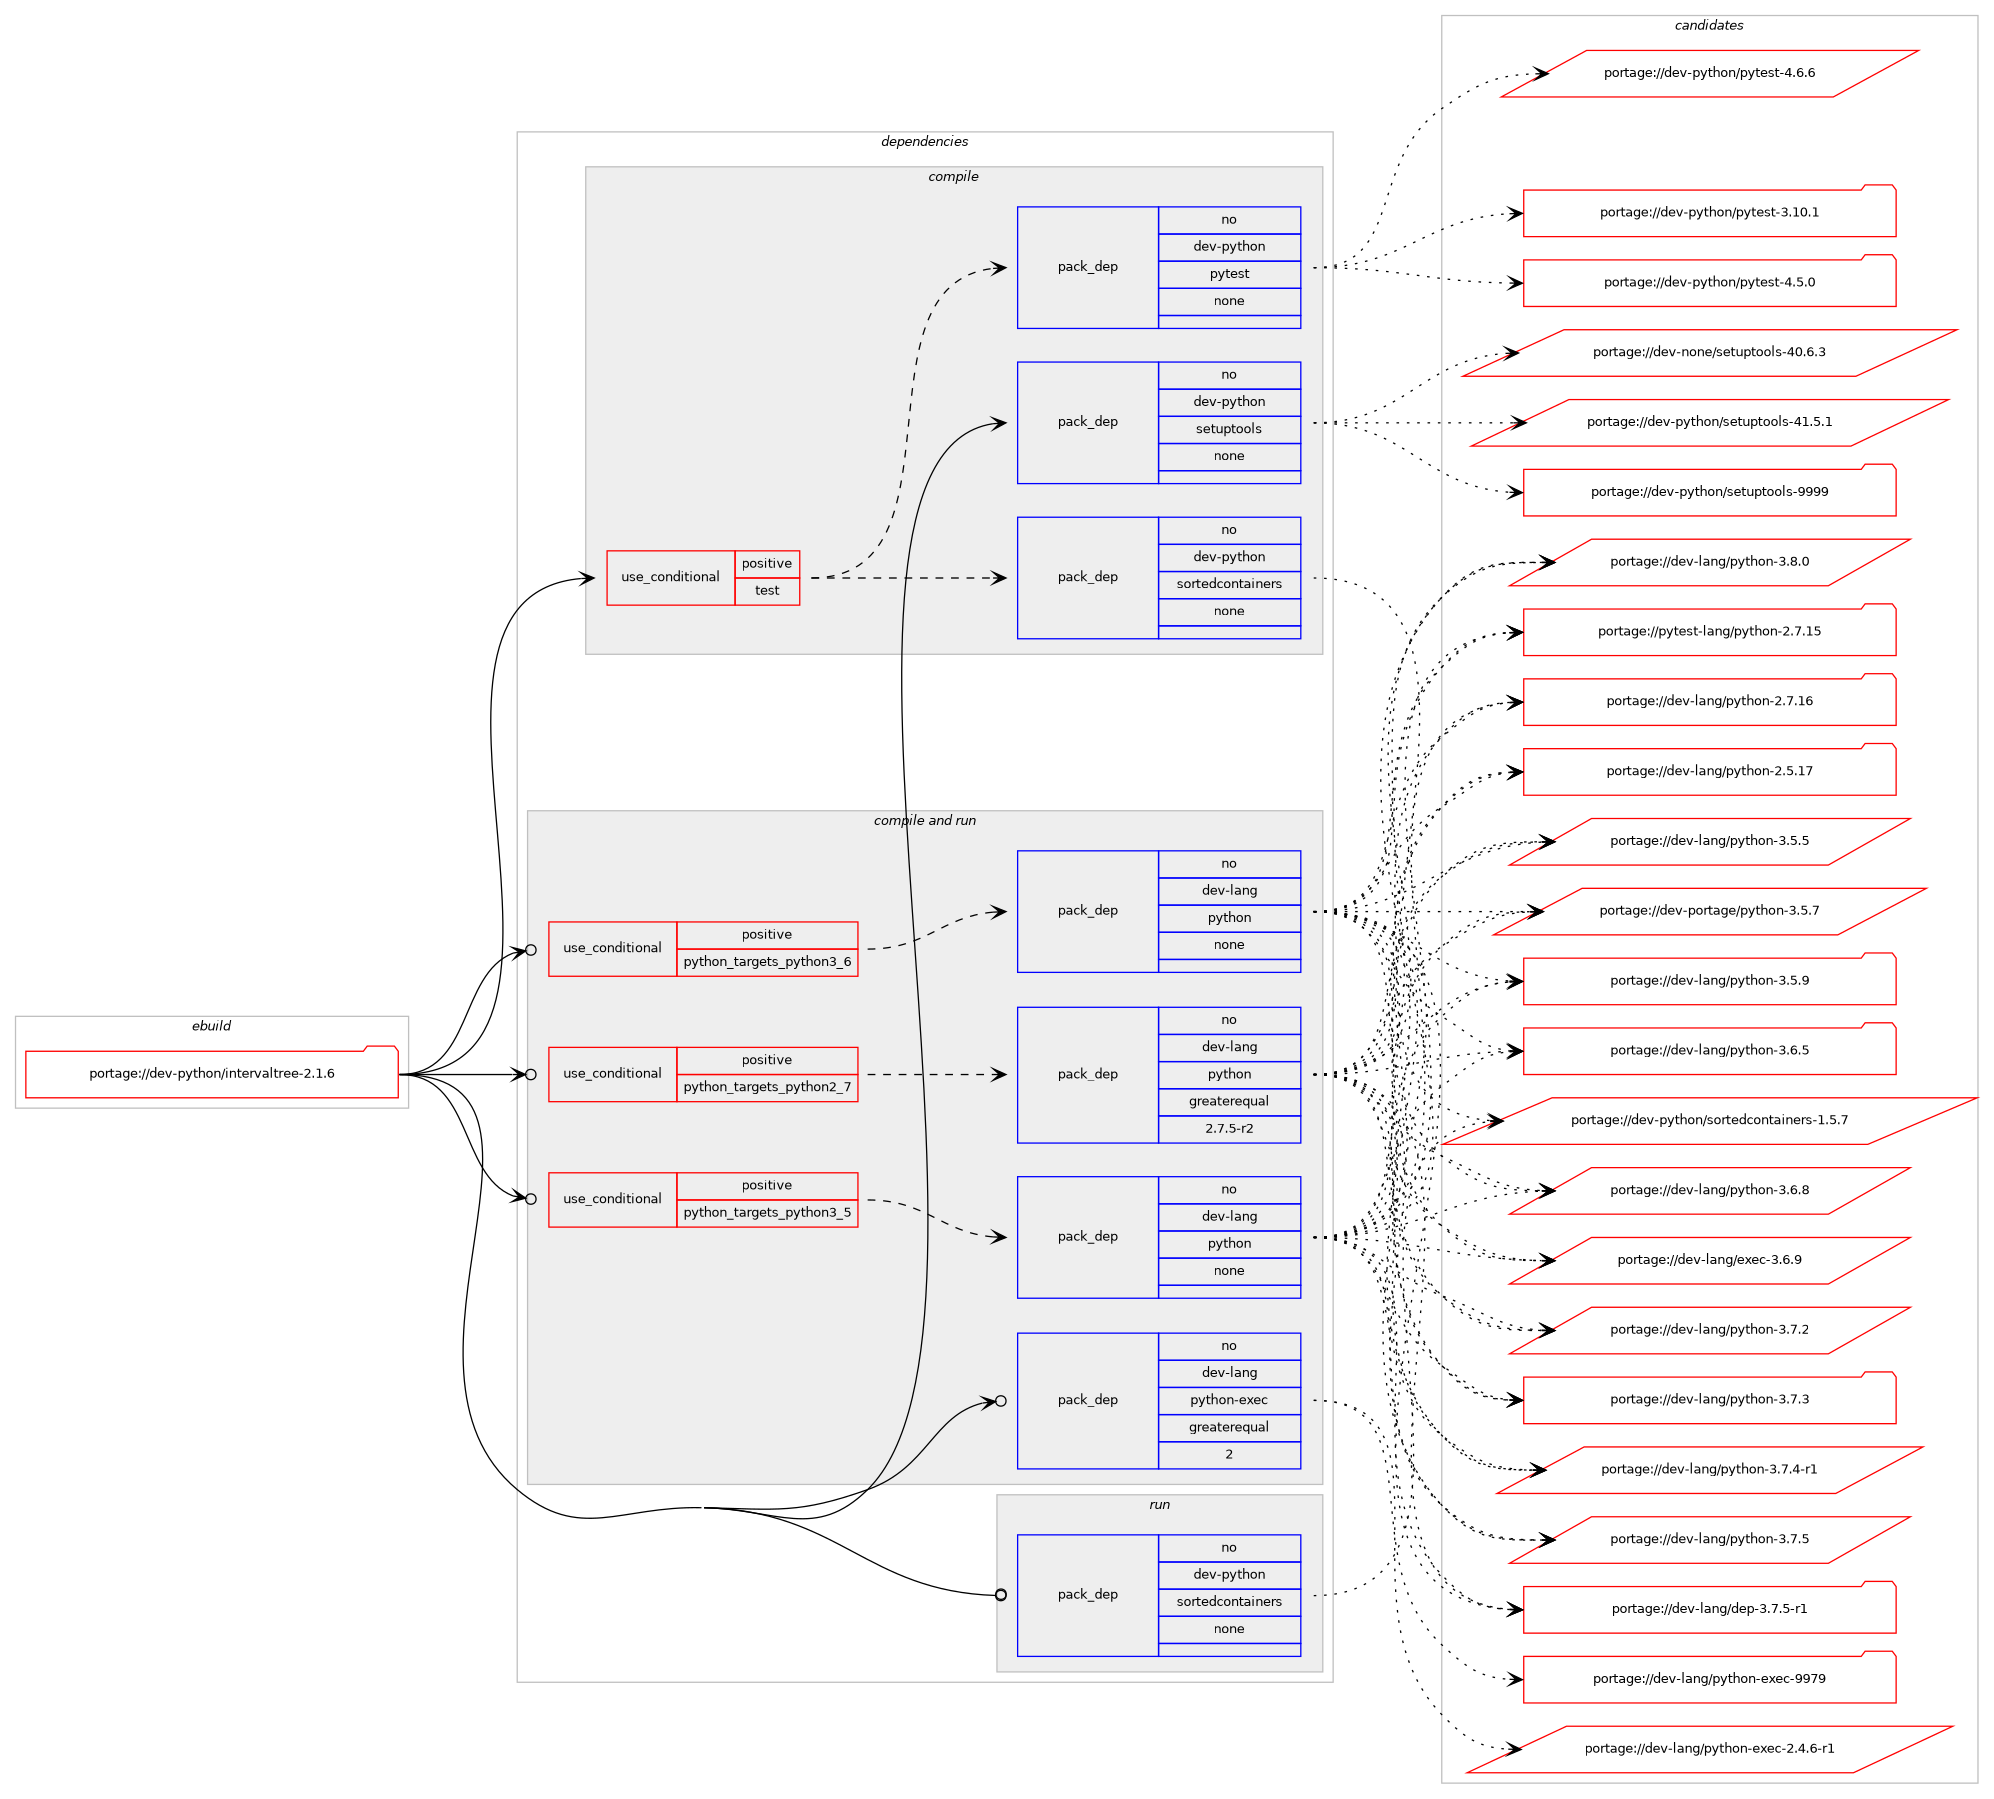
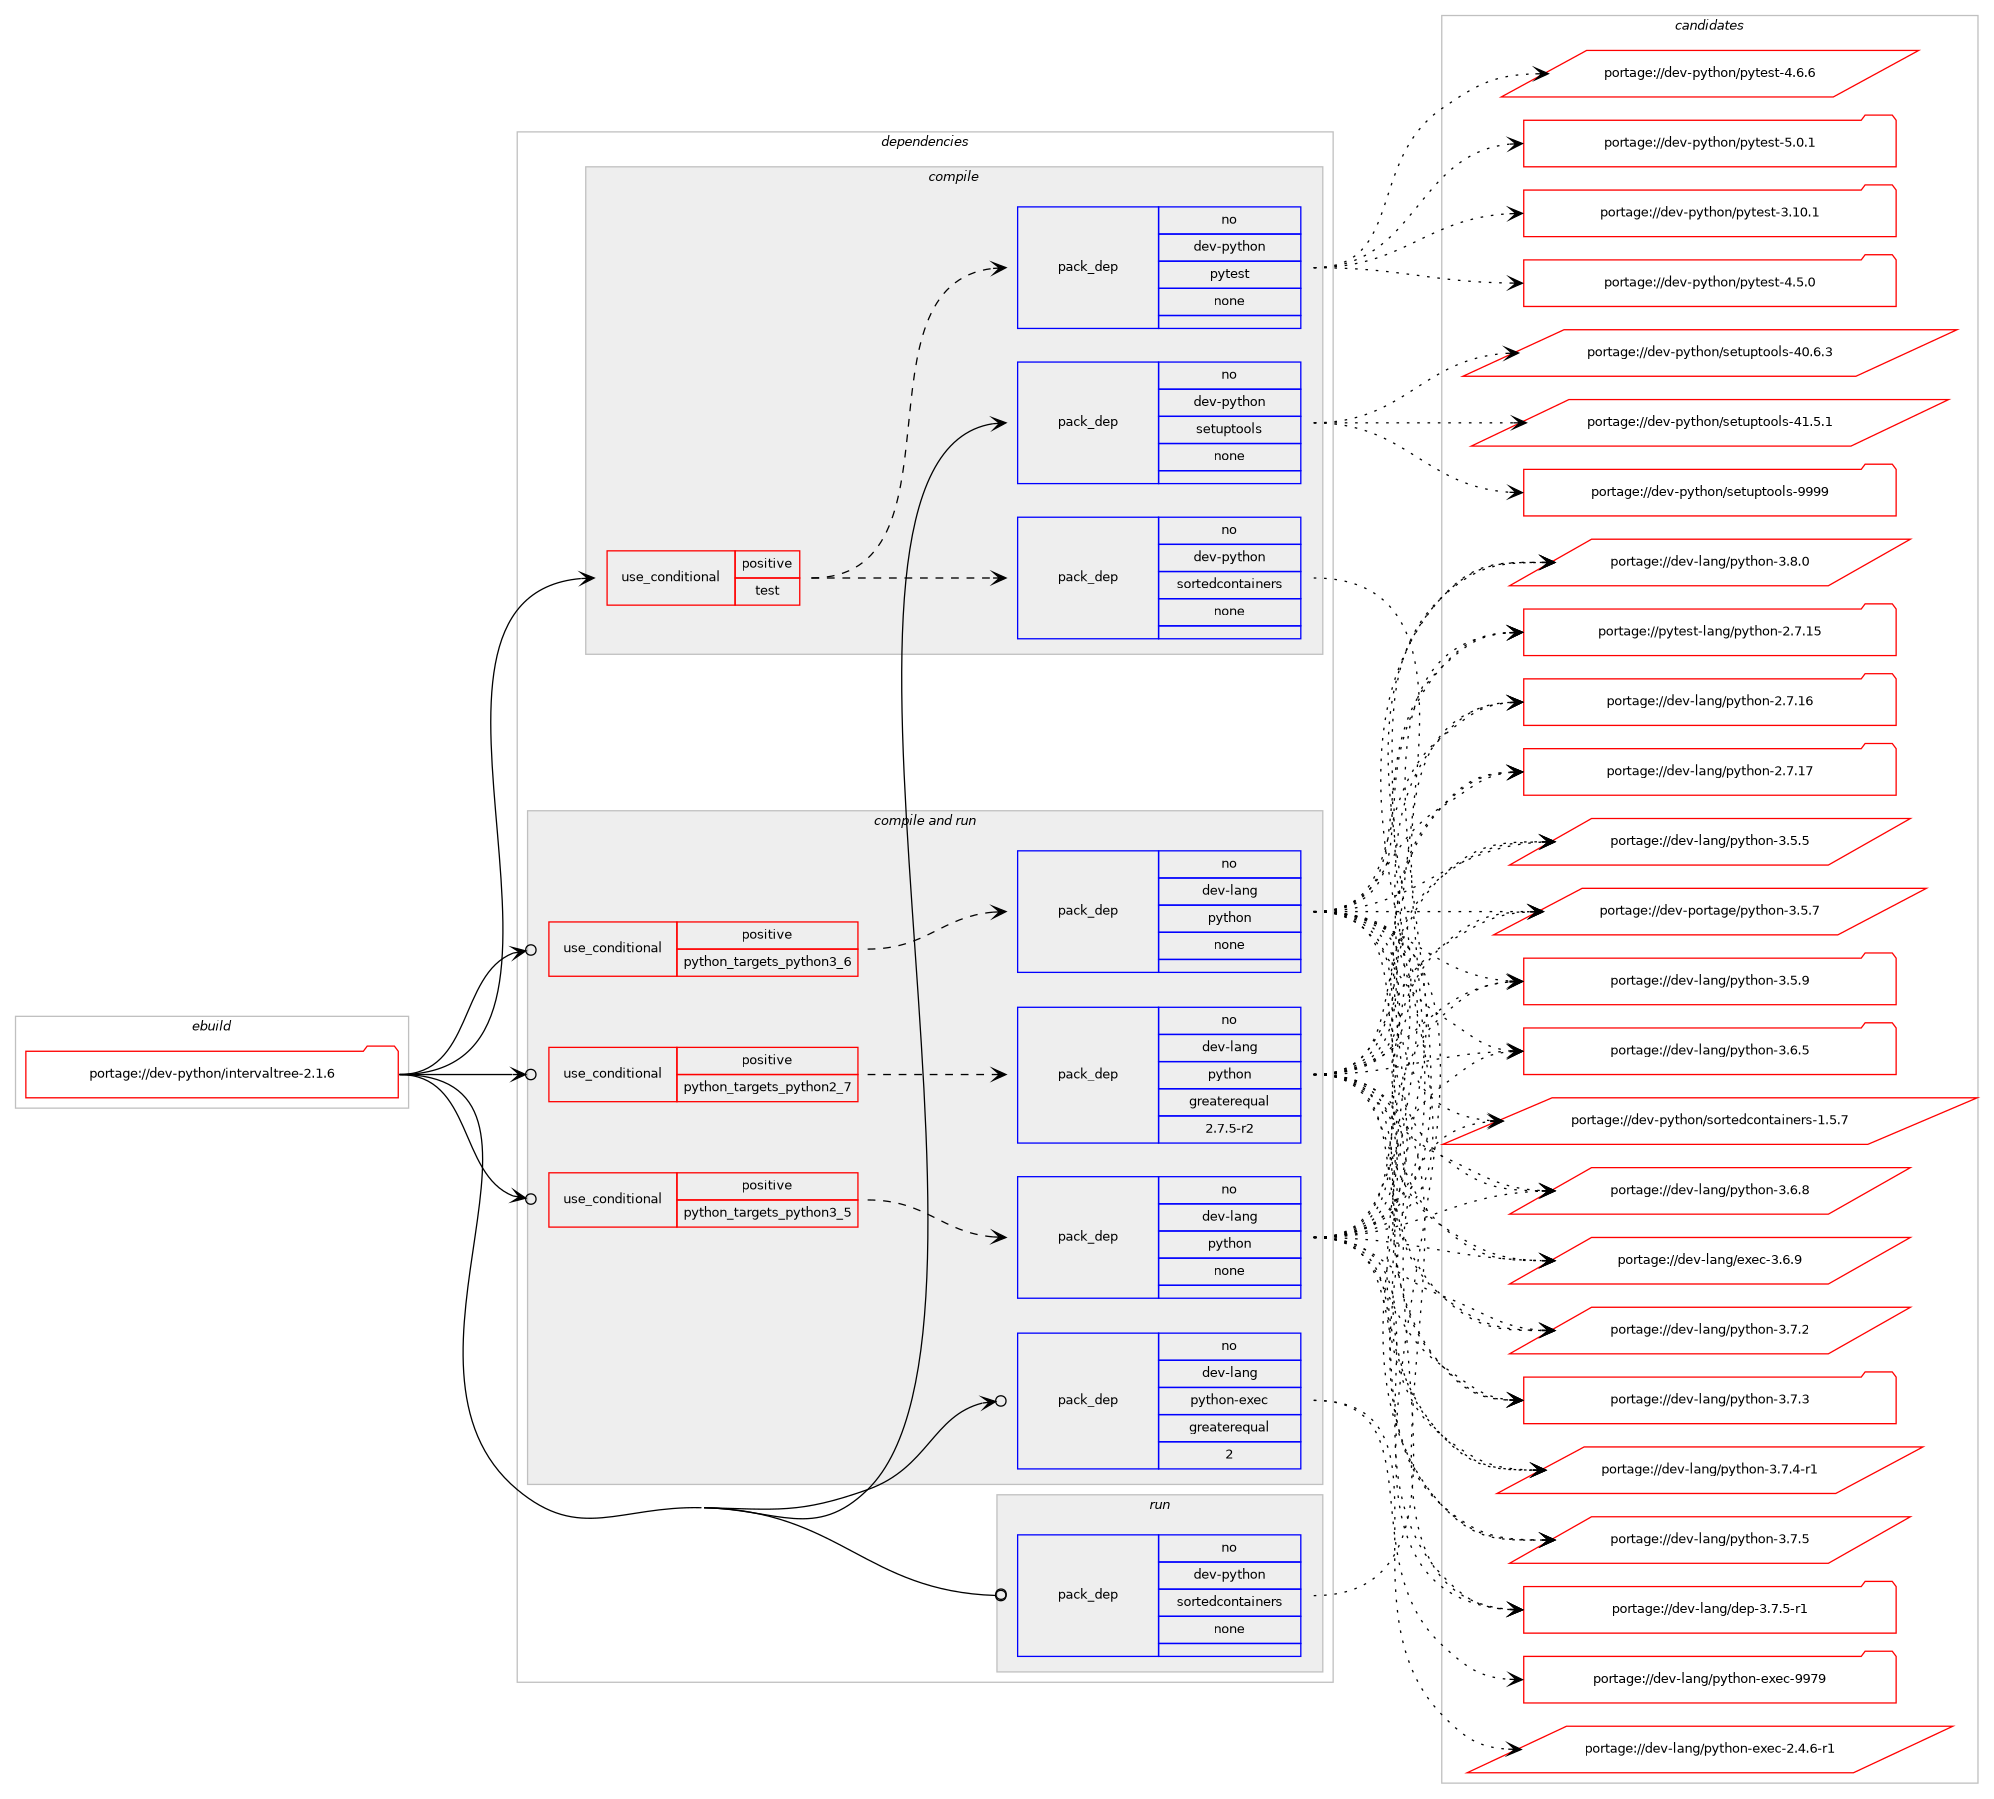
node "portage://dev-python/pytest-5.0.1": added
node "portage://dev-none/setuptools-40.6.3": label "portage://dev-none/setuptools-40.6.3" -> "portage://dev-python/setuptools-40.6.3"
node "portage://dev-lang/python-2.5.17": label "portage://dev-lang/python-2.5.17" -> "portage://dev-lang/python-2.7.17"
